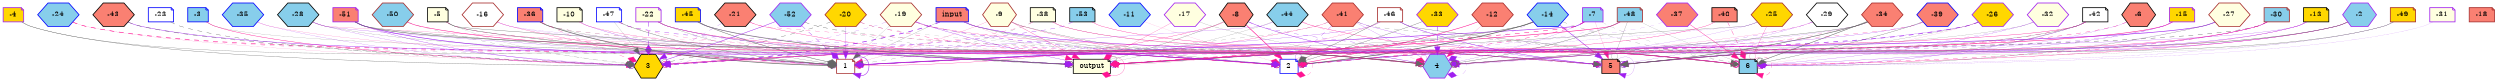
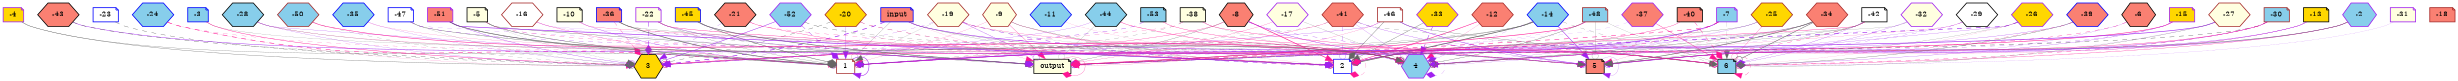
node "-49": removed
edge "-47" -> "2": removed
